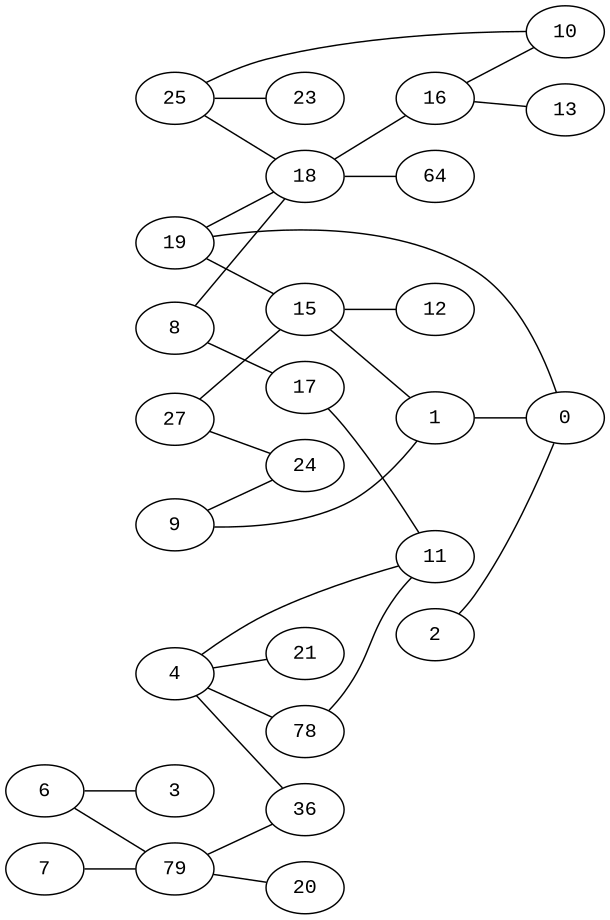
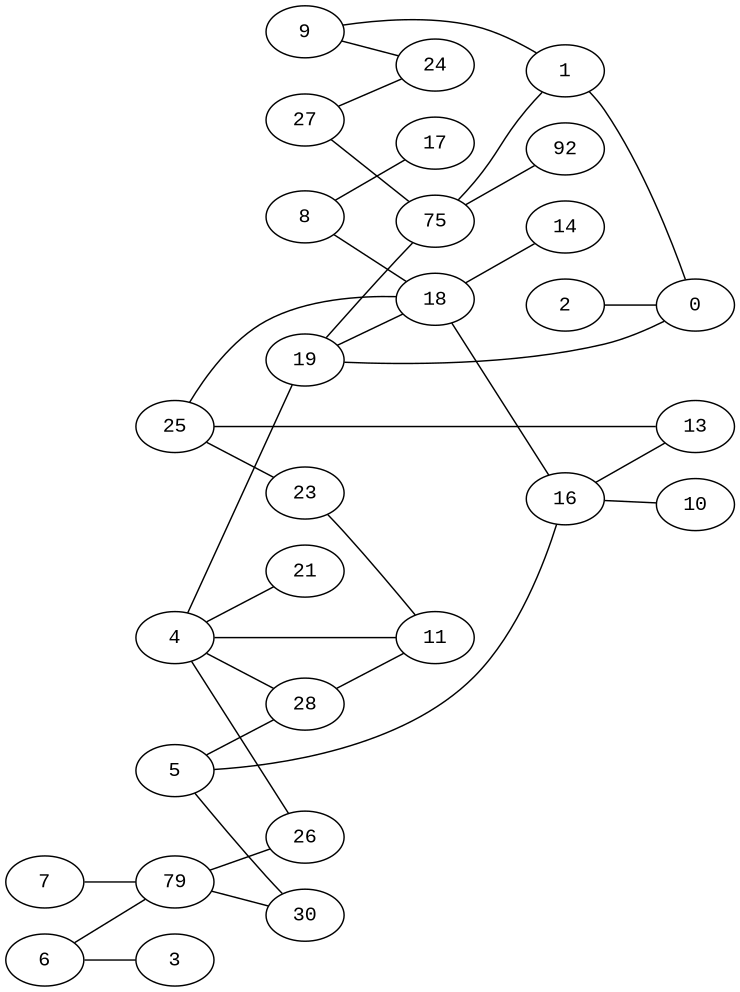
edge "10" -- "25": now "13" -- "25"
node "64": label "64" -> "14"
node "15": label "15" -> "75"
node "12": label "12" -> "92"
edge "17" -- "11": now "23" -- "11"
edge "19" -- "4": added
node "78": label "78" -> "28"
node "5": added
node "36": label "36" -> "26"
node "20": label "20" -> "30"
